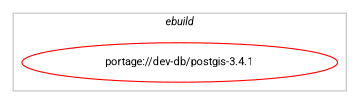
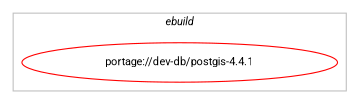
node "portage://dev-db/postgis-3.4.1": label "portage://dev-db/postgis-3.4.1" -> "portage://dev-db/postgis-4.4.1"
